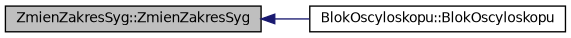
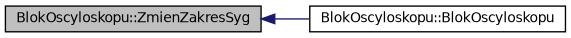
node "ZmienZakresSyg::ZmienZakresSyg": label "ZmienZakresSyg::ZmienZakresSyg" -> "BlokOscyloskopu::ZmienZakresSyg"
